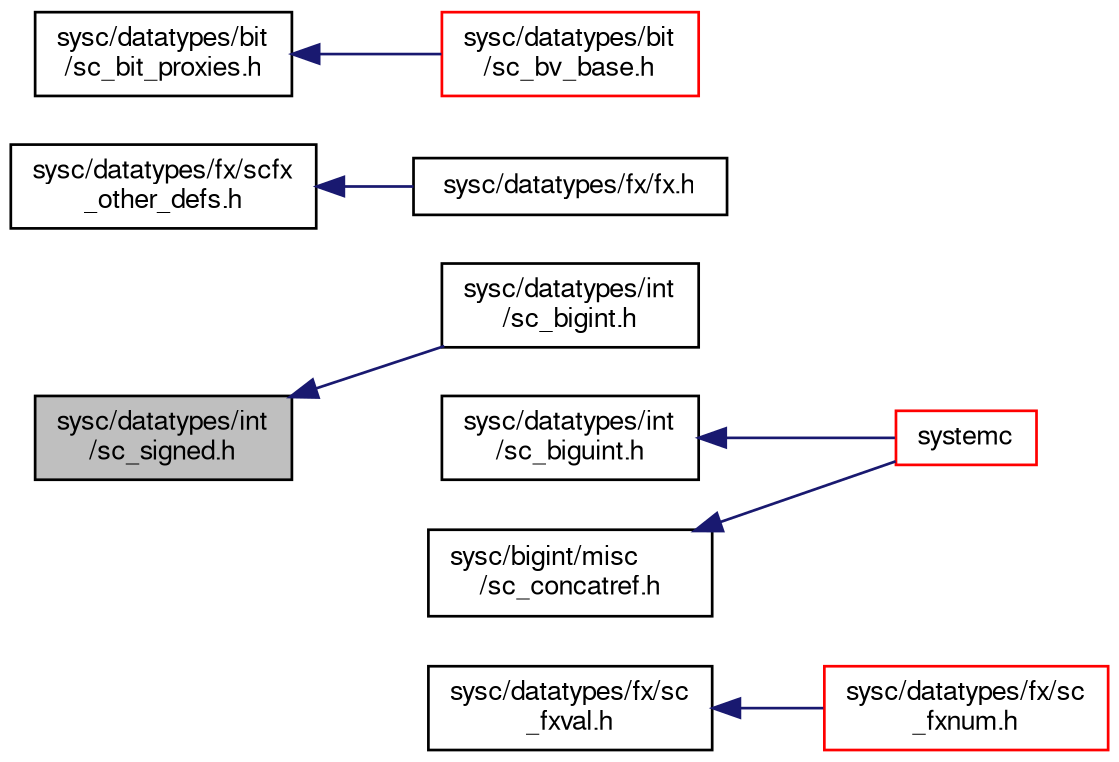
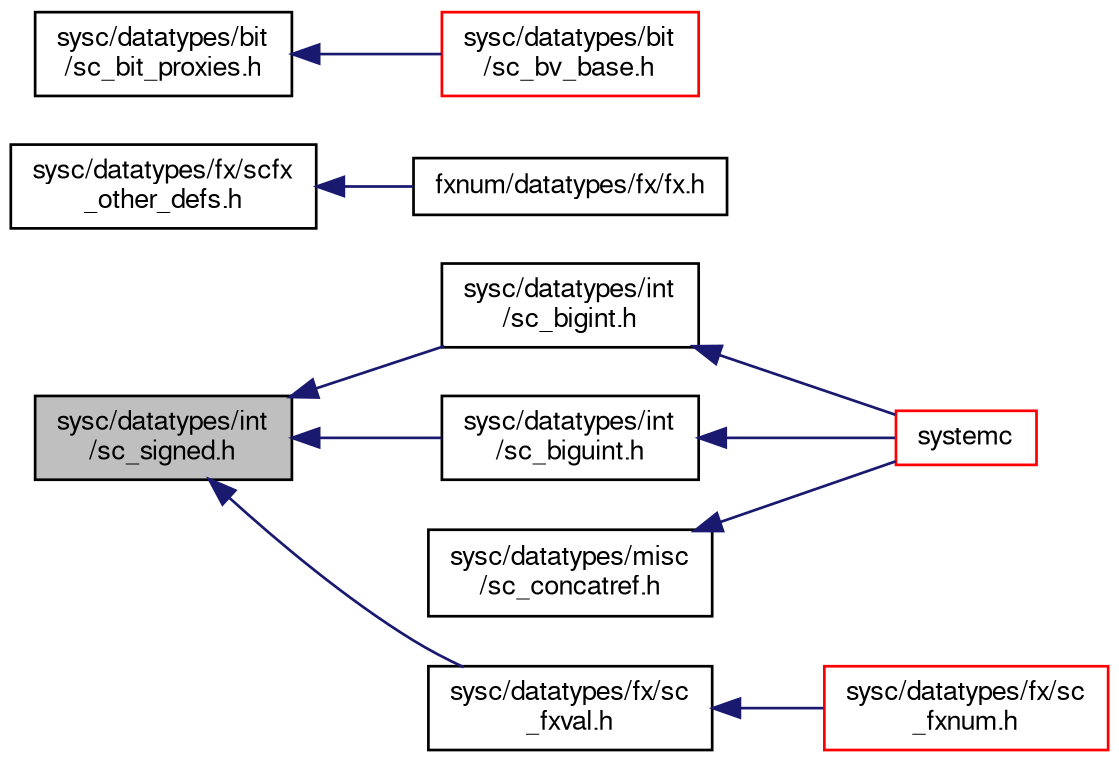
node "sysc/datatypes/fx/fx.h": label "sysc/datatypes/fx/fx.h" -> "fxnum/datatypes/fx/fx.h"
edge "systemc" -> "sysc/datatypes/int /sc_bigint.h": added
edge "sysc/datatypes/int /sc_biguint.h" -> "sysc/datatypes/int /sc_signed.h": added
node "sysc/bigint/misc /sc_concatref.h": label "sysc/bigint/misc /sc_concatref.h" -> "sysc/datatypes/misc /sc_concatref.h"
edge "sysc/datatypes/fx/sc _fxval.h" -> "sysc/datatypes/int /sc_signed.h": added
